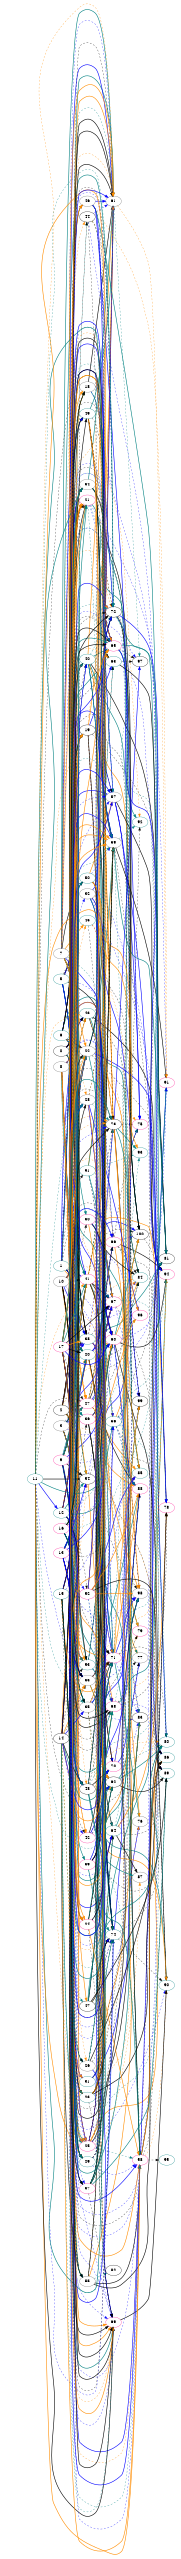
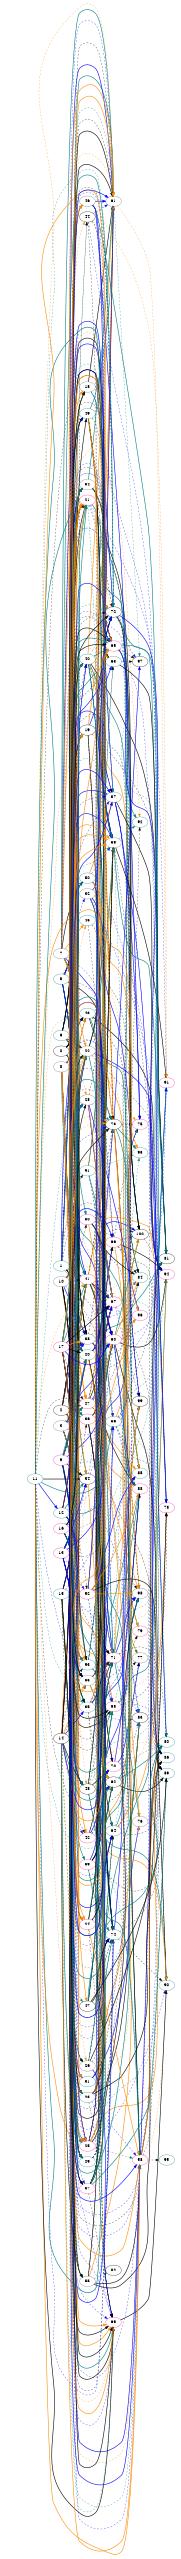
edge "3" -> "61": style bold -> dashed
edge "71" -> "88": color darkorange -> teal
edge "12" -> "33": style bold -> dashed
node "87": removed
edge "29" -> "58": now "23" -> "58"
